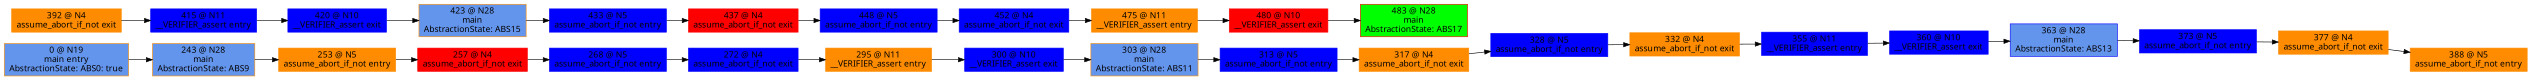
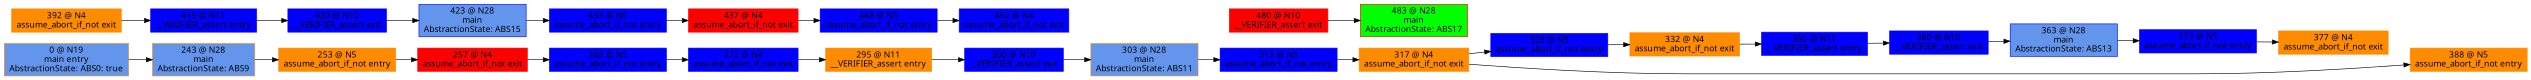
node "423 @ N28 main AbstractionState: ABS15": color darkorange -> blue
node "475 @ N11 __VERIFIER_assert entry": removed
edge "377 @ N4 assume_abort_if_not exit" -> "388 @ N5 assume_abort_if_not entry": now "317 @ N4 assume_abort_if_not exit" -> "388 @ N5 assume_abort_if_not entry"
